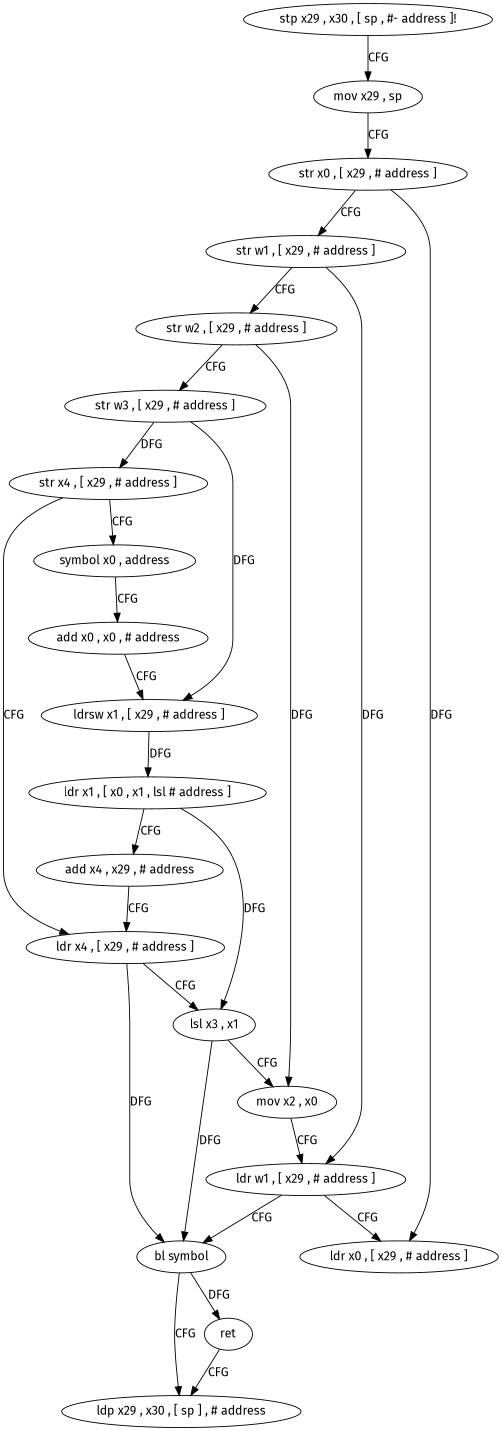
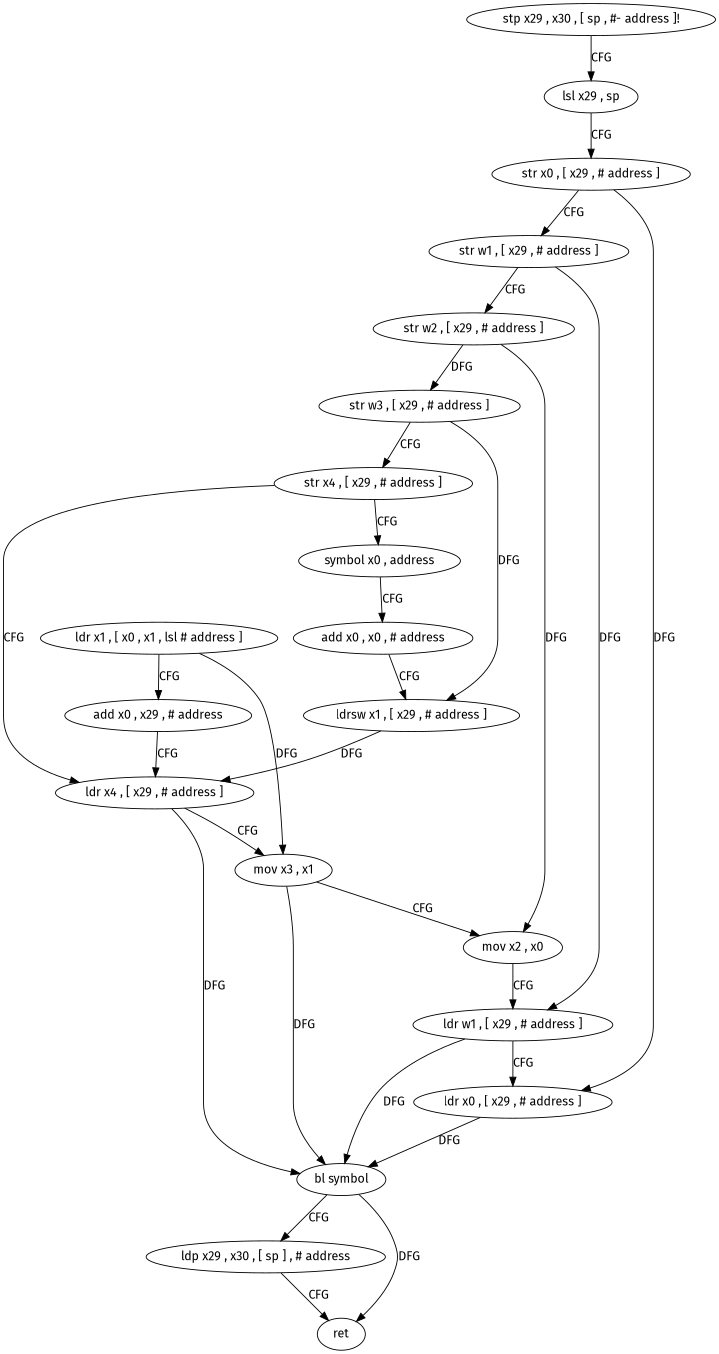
node "mov x29 , sp": label "mov x29 , sp" -> "lsl x29 , sp"
edge "str w2 , [ x29 , # address ]" -> "str w3 , [ x29 , # address ]": label "CFG" -> "DFG"
edge "str w3 , [ x29 , # address ]" -> "str x4 , [ x29 , # address ]": label "DFG" -> "CFG"
edge "ldrsw x1 , [ x29 , # address ]" -> "ldr x1 , [ x0 , x1 , lsl # address ]": now "ldrsw x1 , [ x29 , # address ]" -> "ldr x4 , [ x29 , # address ]"
node "add x4 , x29 , # address": label "add x4 , x29 , # address" -> "add x0 , x29 , # address"
node "lsl x3 , x1": label "lsl x3 , x1" -> "mov x3 , x1"
edge "ldr x0 , [ x29 , # address ]" -> "bl symbol": added, label "DFG"
edge "ldr w1 , [ x29 , # address ]" -> "bl symbol": label "CFG" -> "DFG"
edge "ret" -> "ldp x29 , x30 , [ sp ] , # address": reversed
